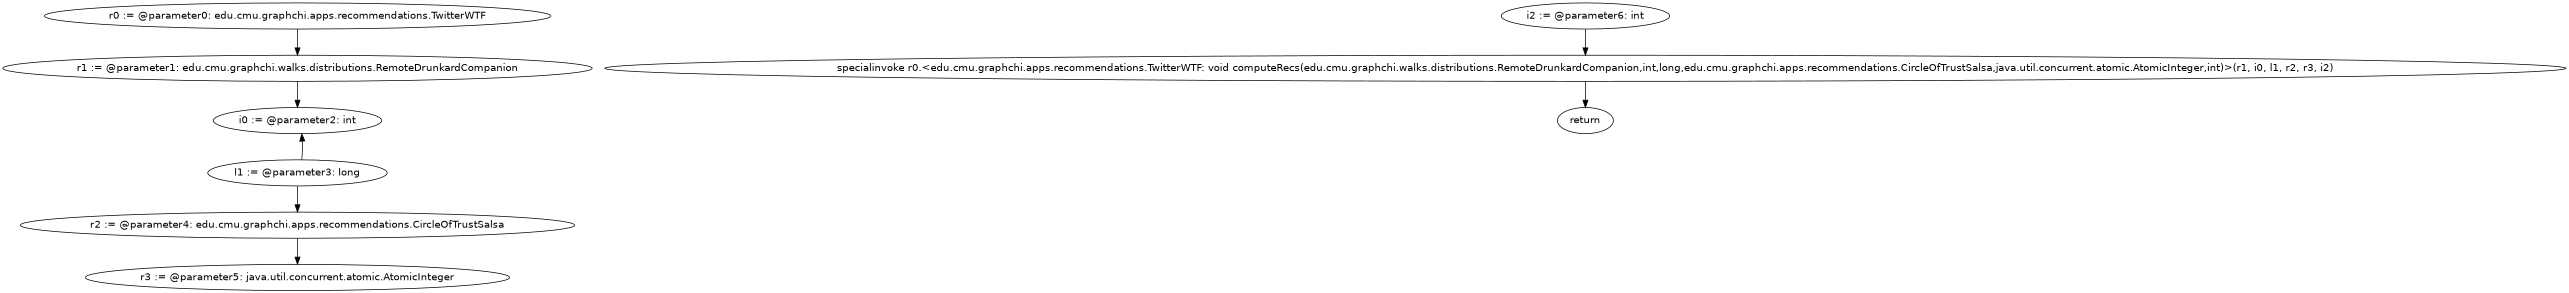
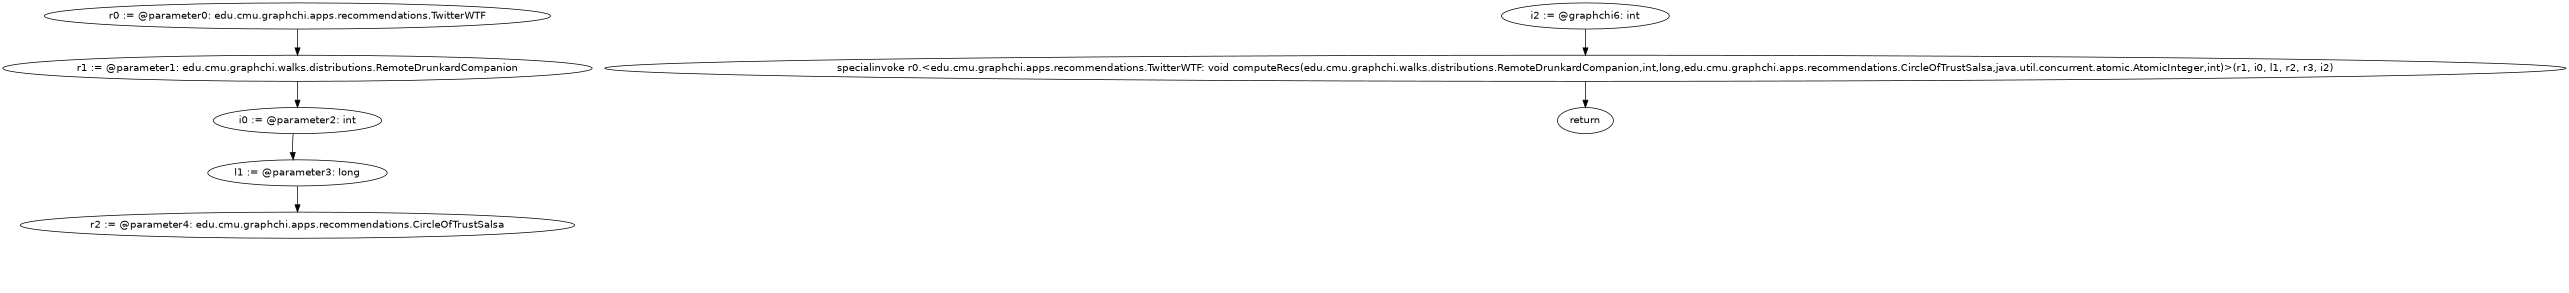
node "i2 := @parameter6: int": label "i2 := @parameter6: int" -> "i2 := @graphchi6: int"
edge "l1 := @parameter3: long" -> "i0 := @parameter2: int": reversed
node "r3 := @parameter5: java.util.concurrent.atomic.AtomicInteger": removed
